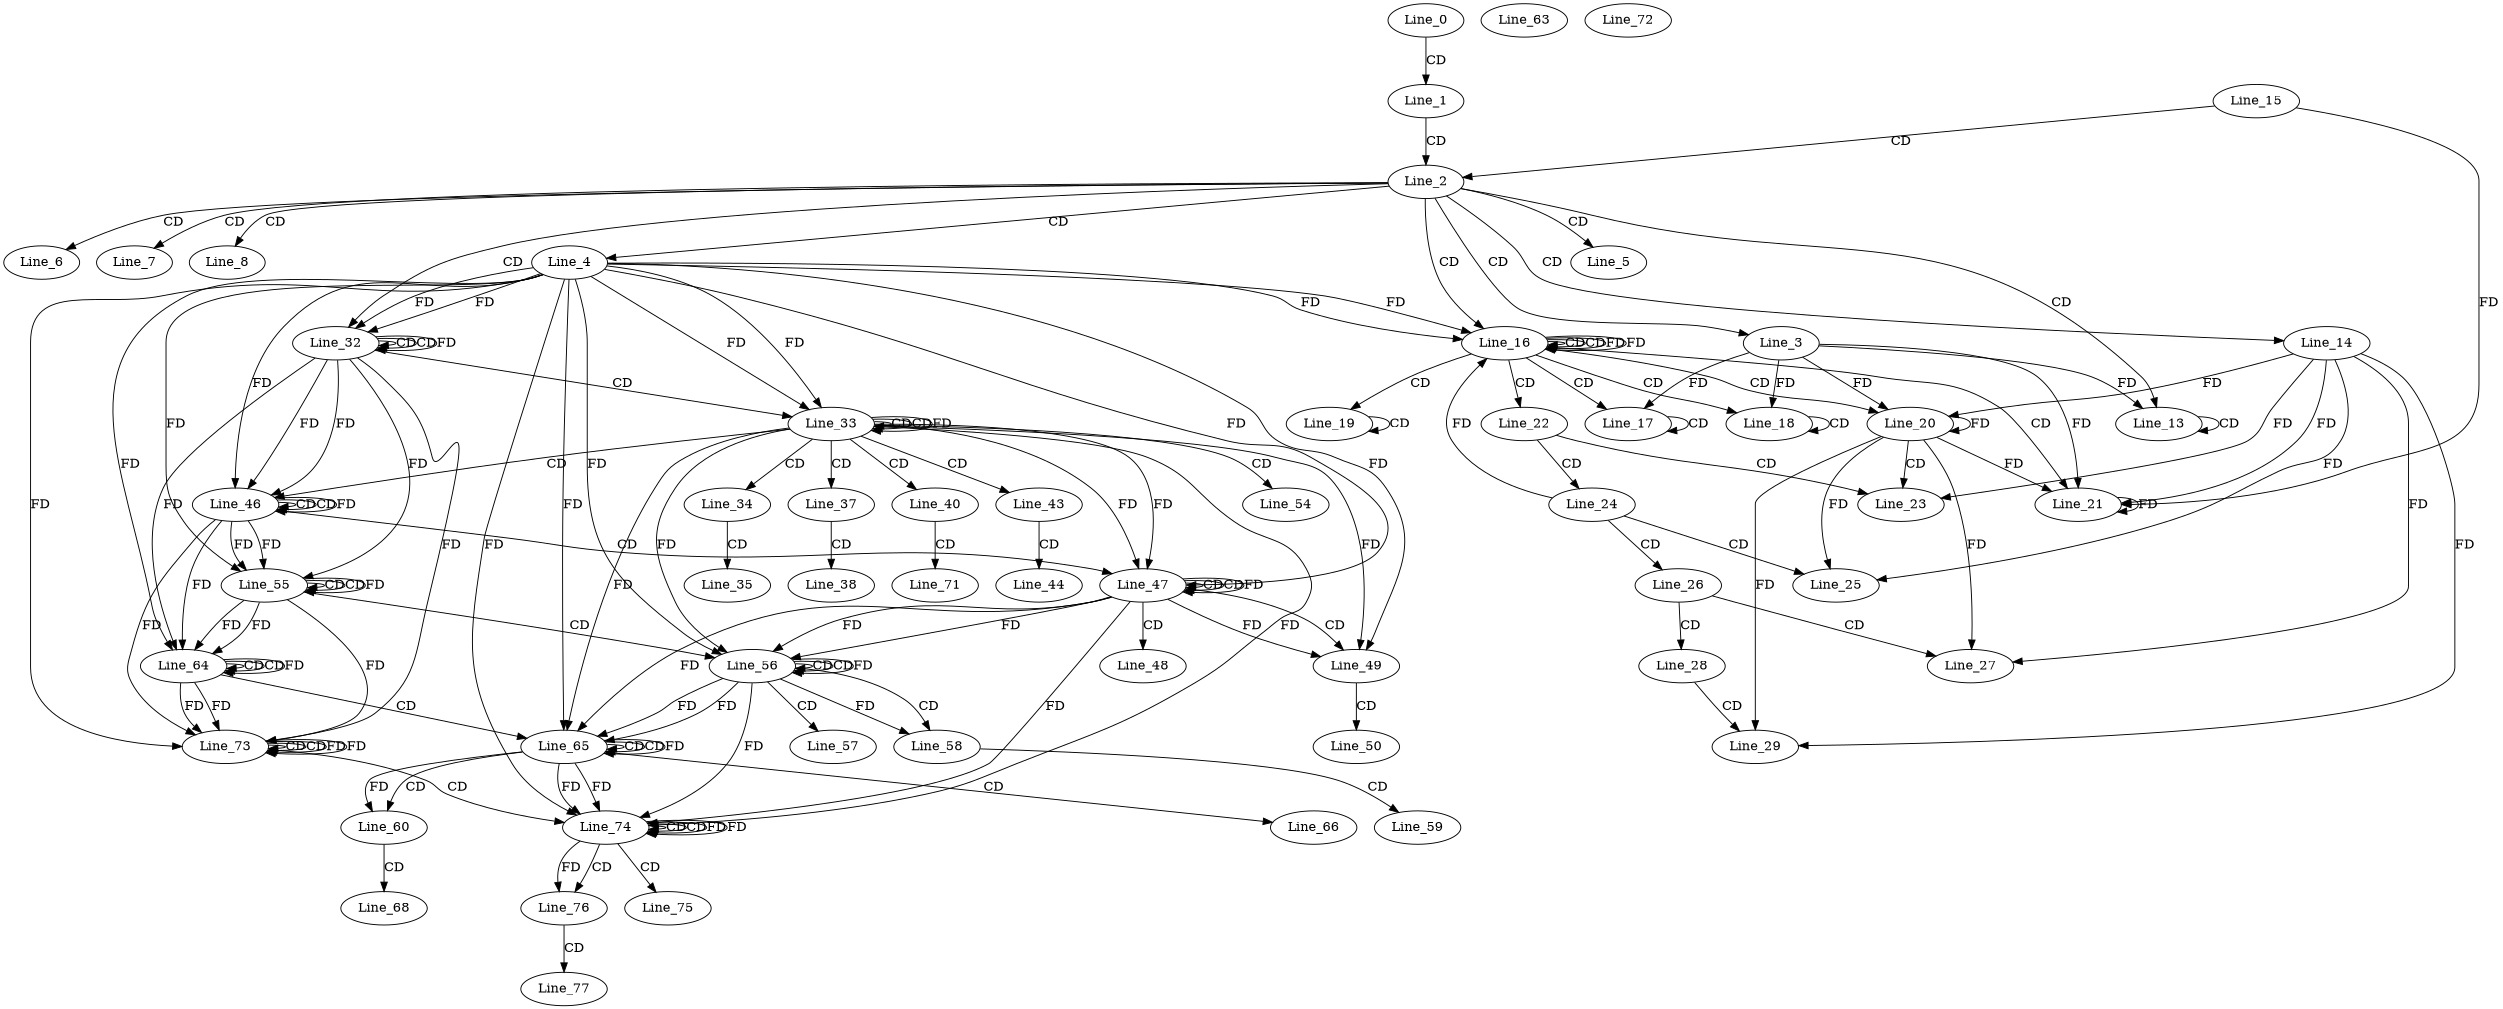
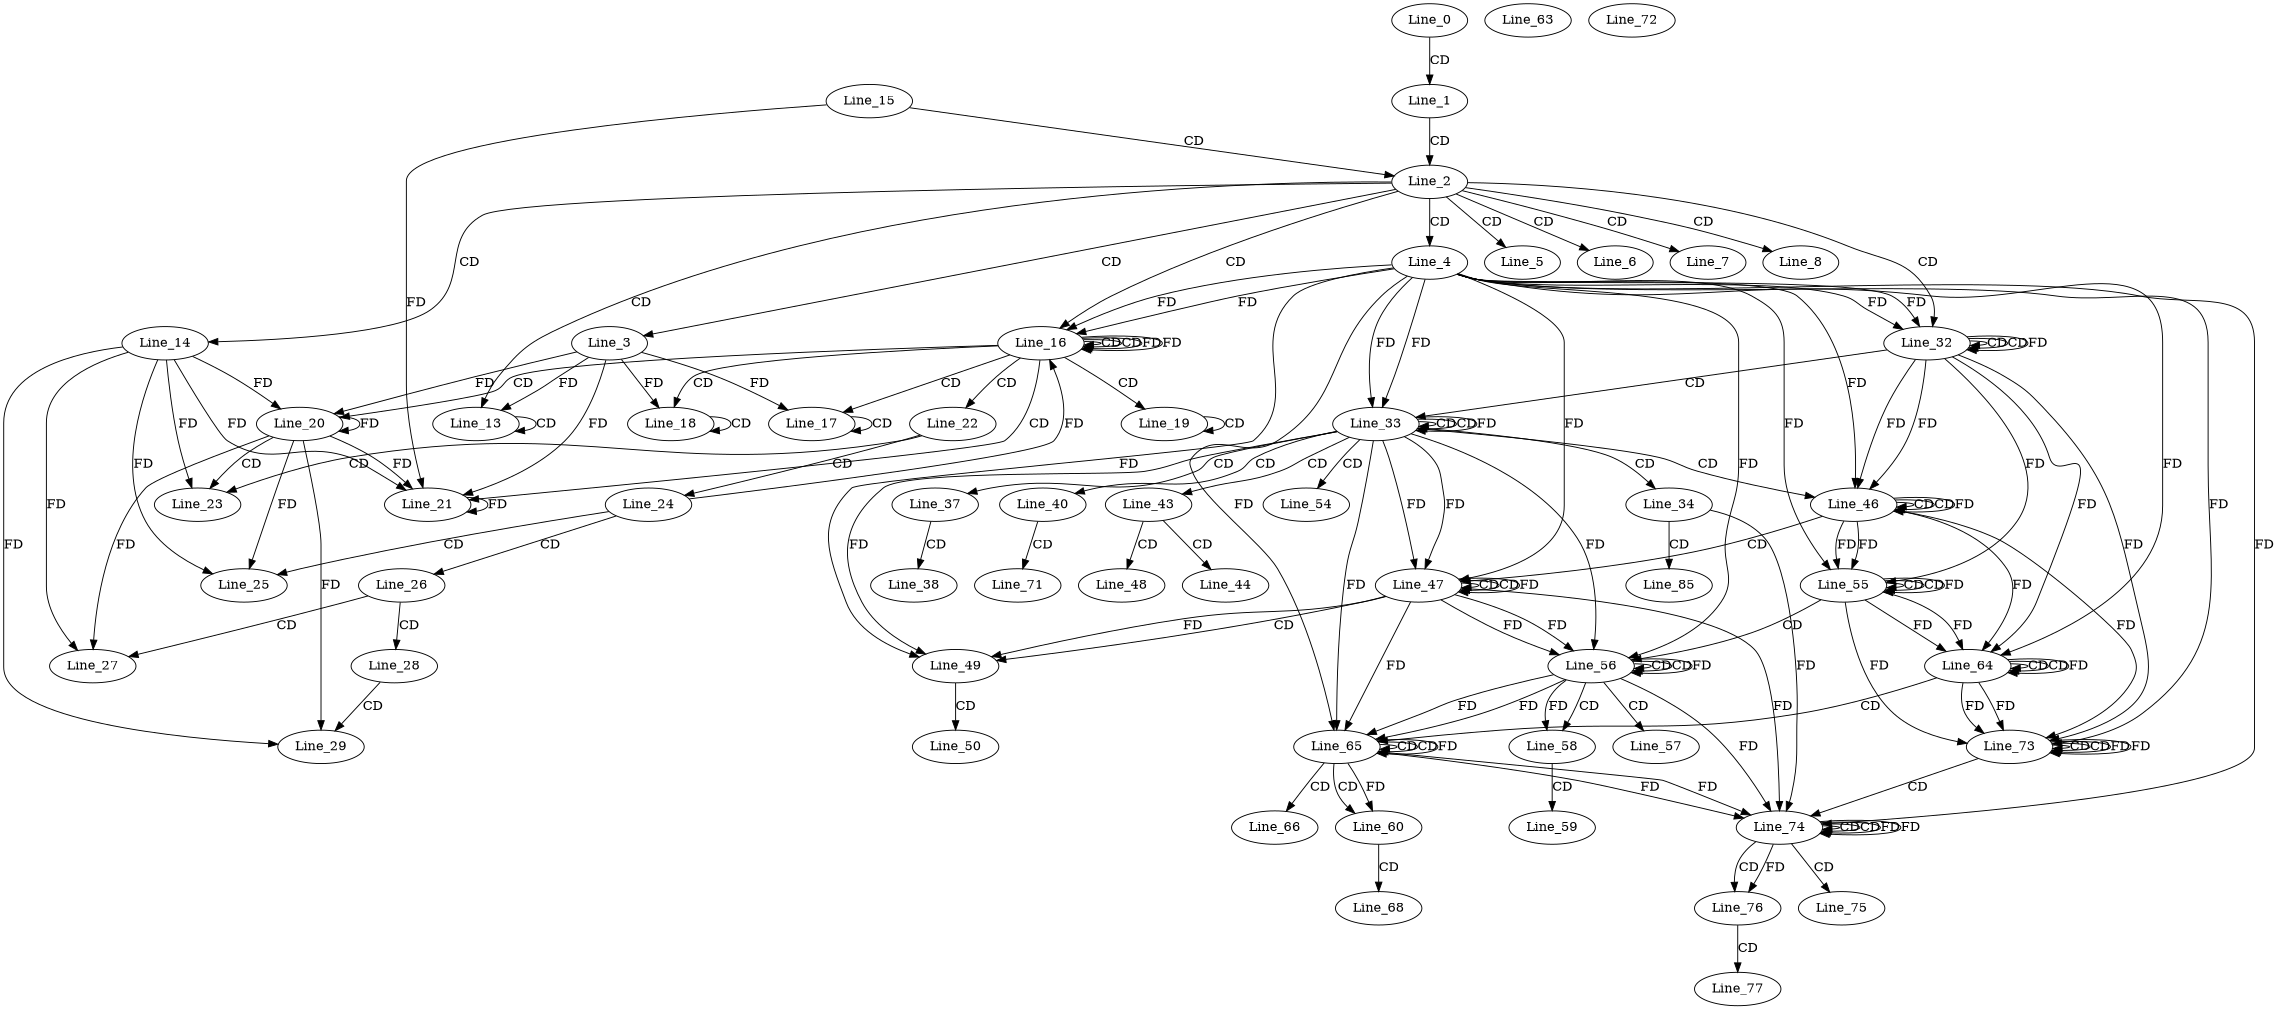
node "Line_35": label "Line_35" -> "Line_85"
edge "Line_47" -> "Line_48": now "Line_43" -> "Line_48"
edge "Line_33" -> "Line_74": now "Line_34" -> "Line_74"
